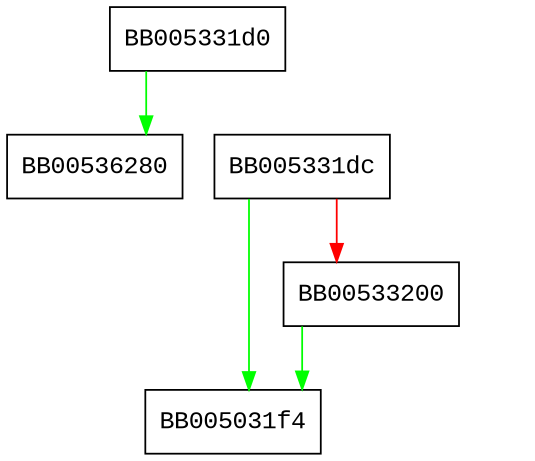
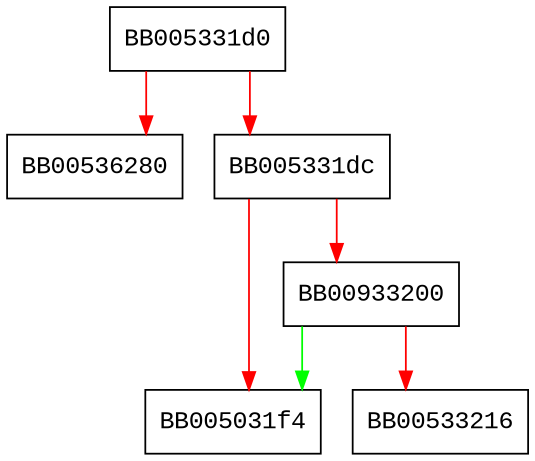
edge "BB005331d0" -> "BB00536280": color green -> red
edge "BB005331d0" -> "BB005331dc": added
edge "BB005331dc" -> "BB005031f4": color green -> red
node "BB00533200": label "BB00533200" -> "BB00933200"
node "BB00533216": added
